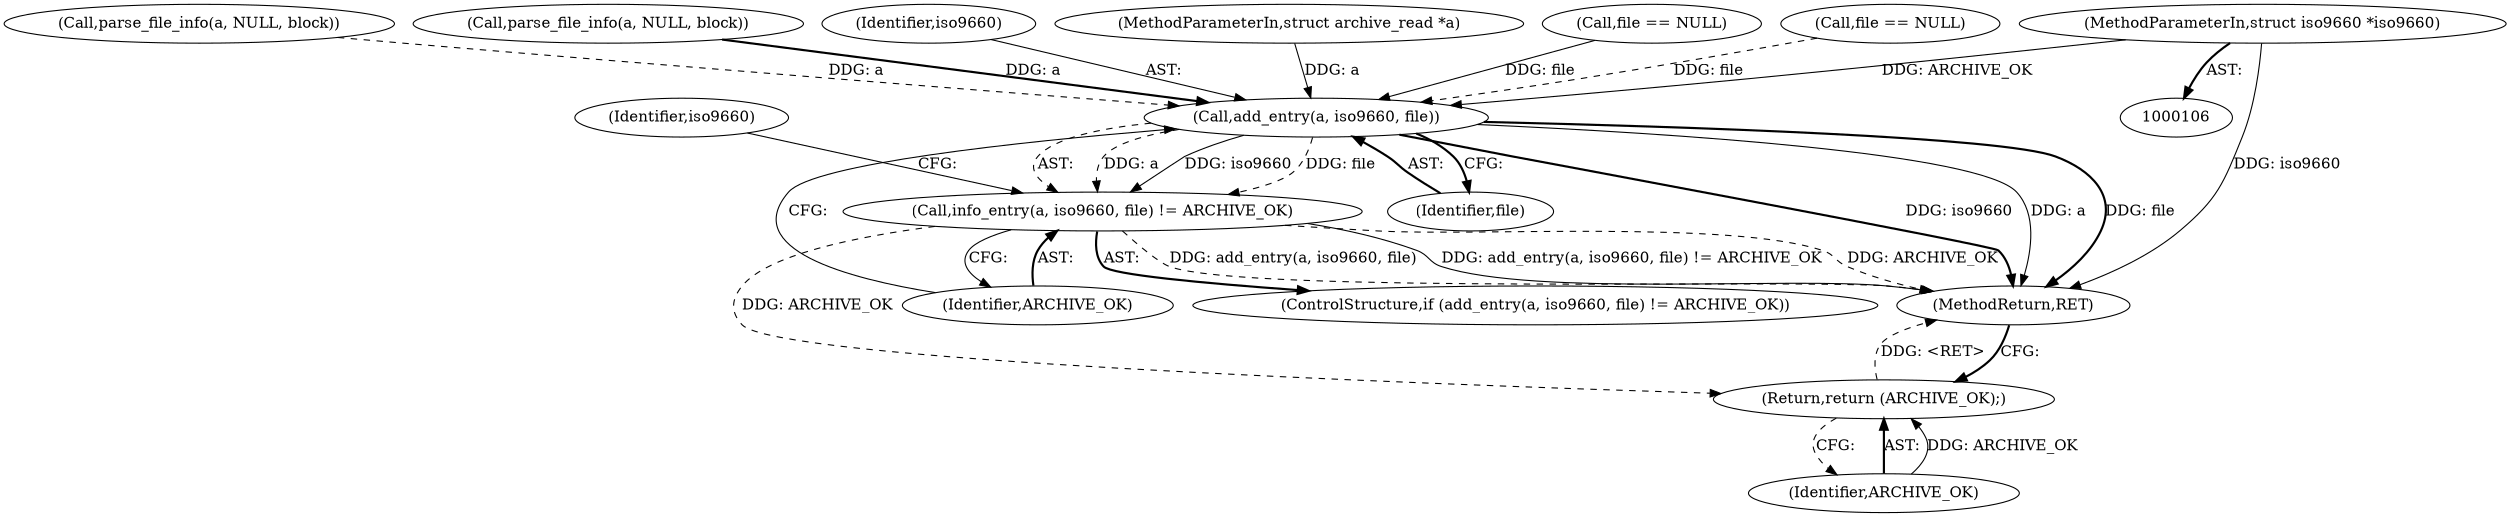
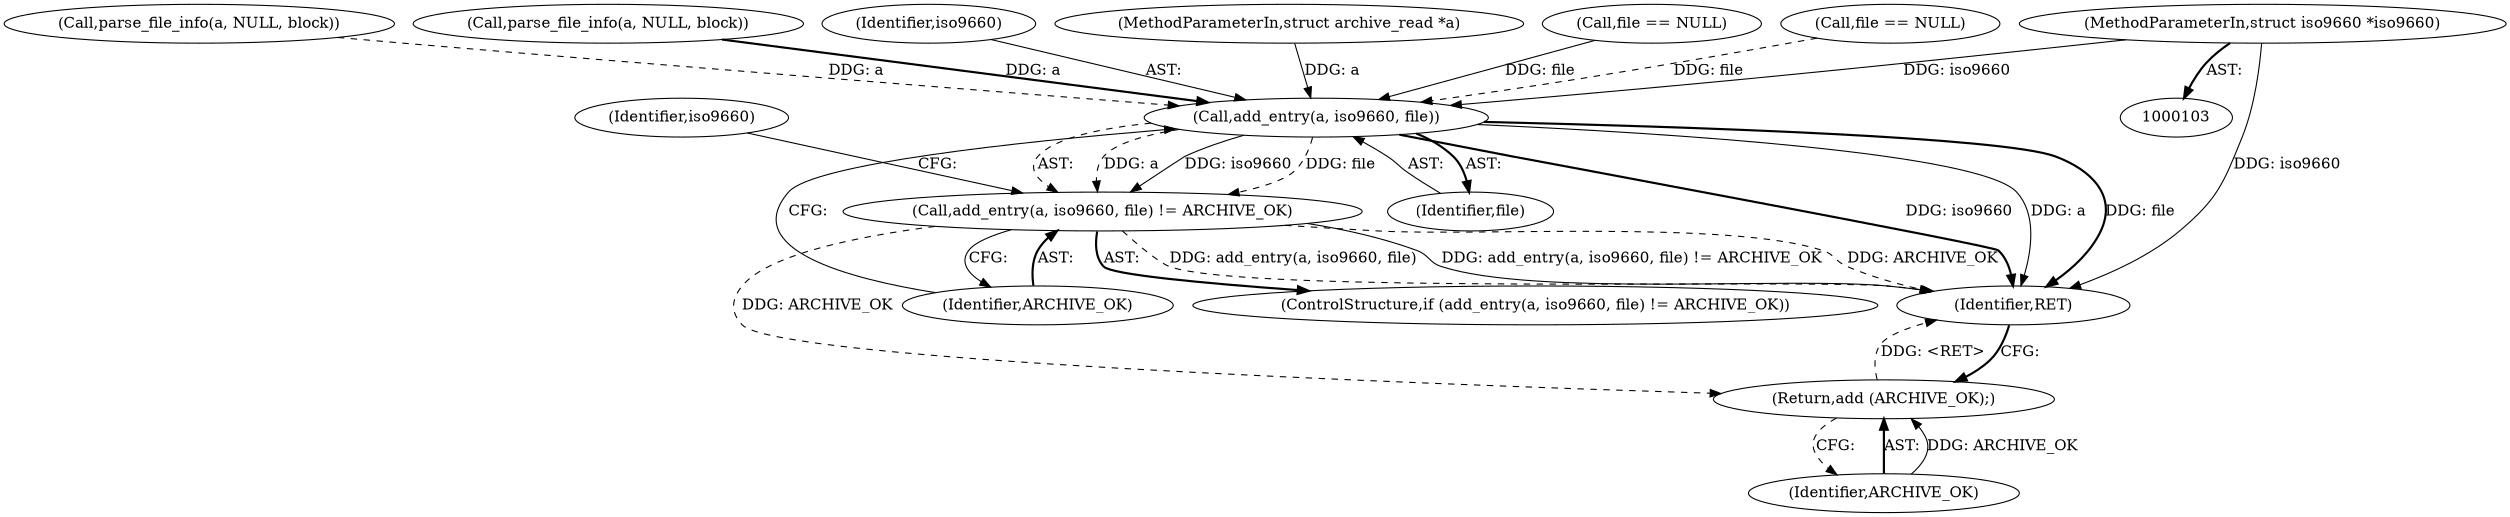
edge "(MethodParameterIn,struct iso9660 *iso9660)" -> "(Call,add_entry(a, iso9660, file))": label "DDG: ARCHIVE_OK" -> "DDG: iso9660"
node "1000106": label "1000106" -> "1000103"
edge "(Call,add_entry(a, iso9660, file))" -> "(Identifier,file)": label "CFG: " -> "AST: "
edge "(Identifier,file)" -> "(Call,add_entry(a, iso9660, file))": style bold -> solid
node "(Call,info_entry(a, iso9660, file) != ARCHIVE_OK)": label "(Call,info_entry(a, iso9660, file) != ARCHIVE_OK)" -> "(Call,add_entry(a, iso9660, file) != ARCHIVE_OK)"
node "(MethodReturn,RET)": label "(MethodReturn,RET)" -> "(Identifier,RET)"
node "(Return,return (ARCHIVE_OK);)": label "(Return,return (ARCHIVE_OK);)" -> "(Return,add (ARCHIVE_OK);)"
